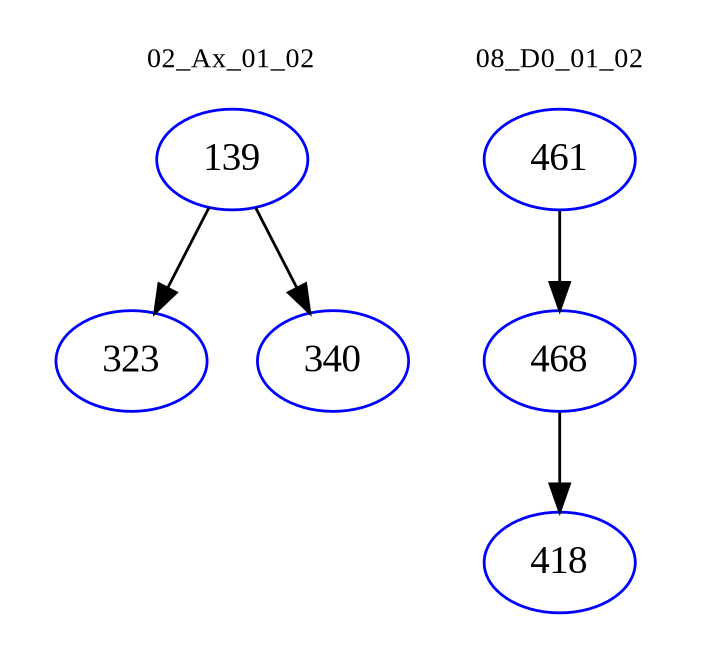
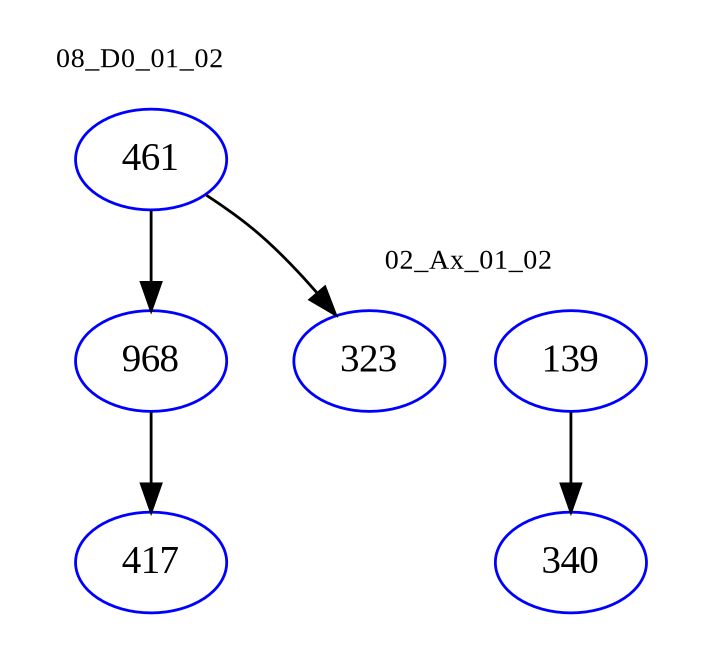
edge "139" -> "323": now "461" -> "323"
node "468": label "468" -> "968"
node "418": label "418" -> "417"
